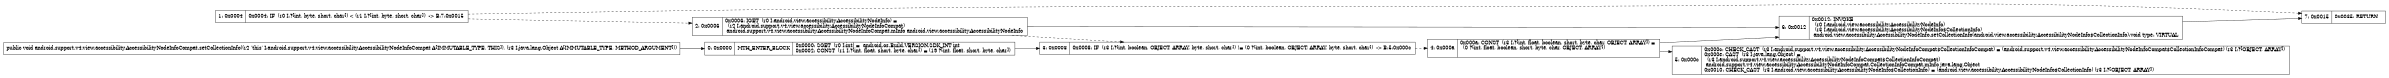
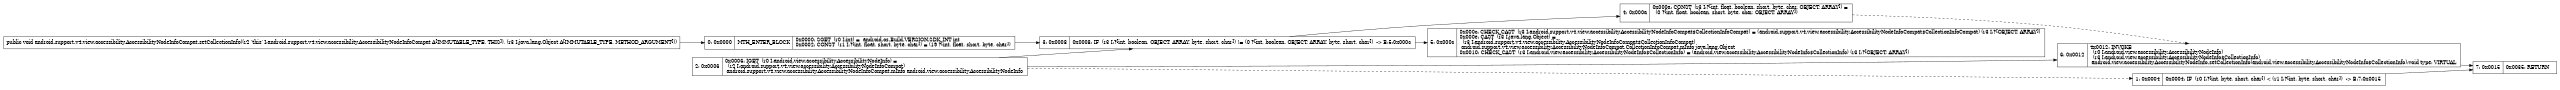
edge "1: 0x0004" -> "7: 0x0015": style dashed -> solid
node "6: 0x0012": text "0x0012: INVOKE" -> "4x0012: INVOKE"
edge "1: 0x0004" -> "2: 0x0006": reversed
edge "2: 0x0006" -> "3: 0x0008": style dashed -> solid
edge "4: 0x000a" -> "6: 0x0012": style solid -> dashed
edge "3: 0x0008" -> "4: 0x000a": style dashed -> solid
edge "4: 0x000a" -> "5: 0x000c": now "3: 0x0008" -> "5: 0x000c"
